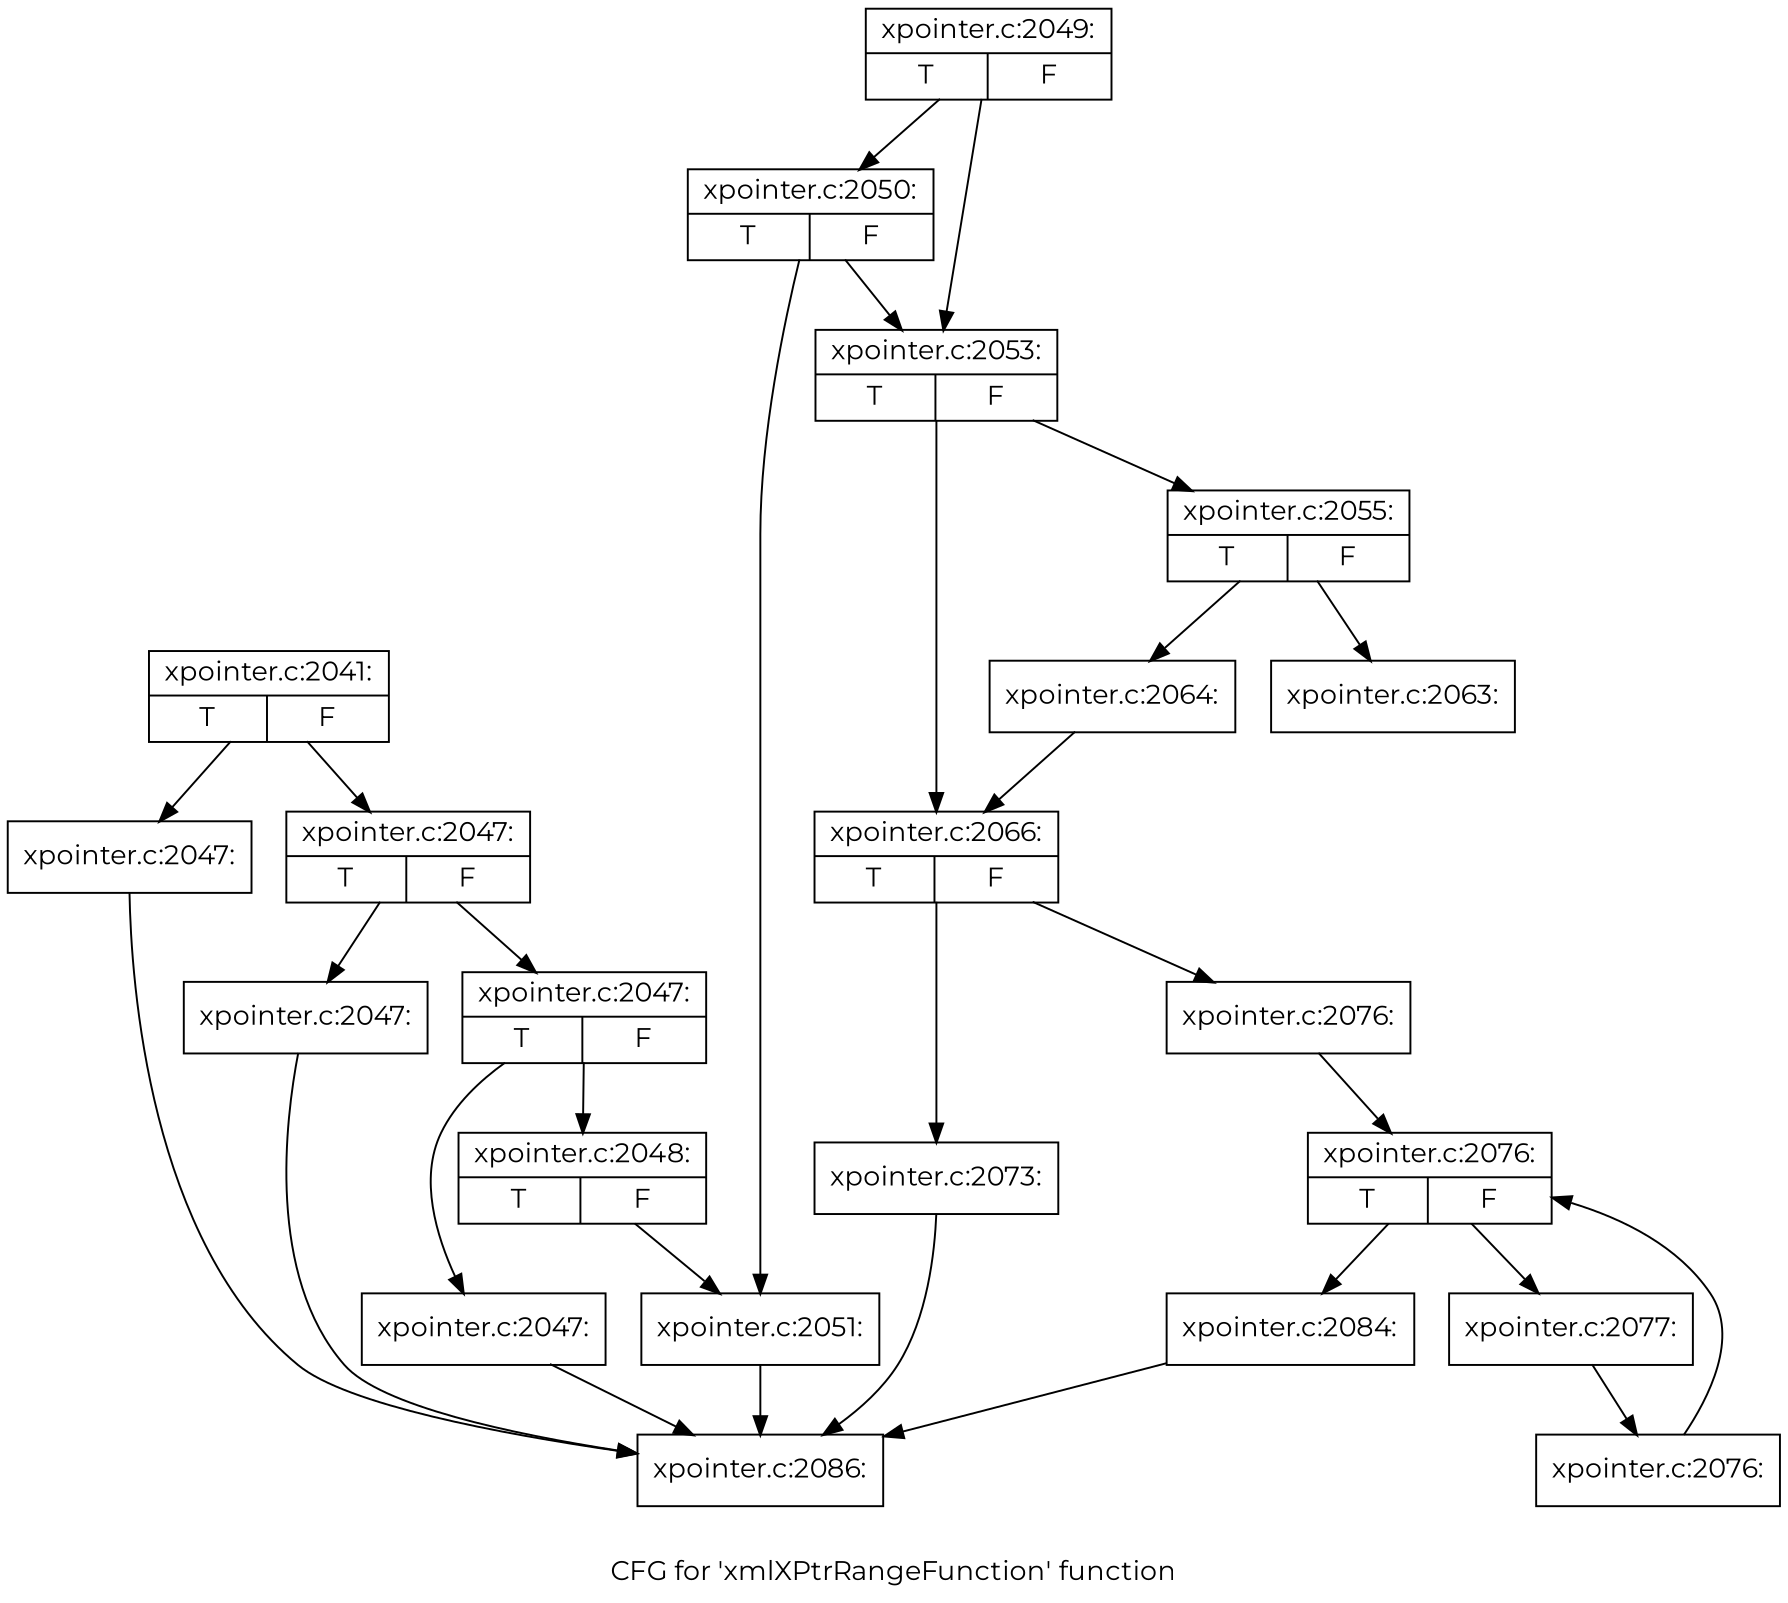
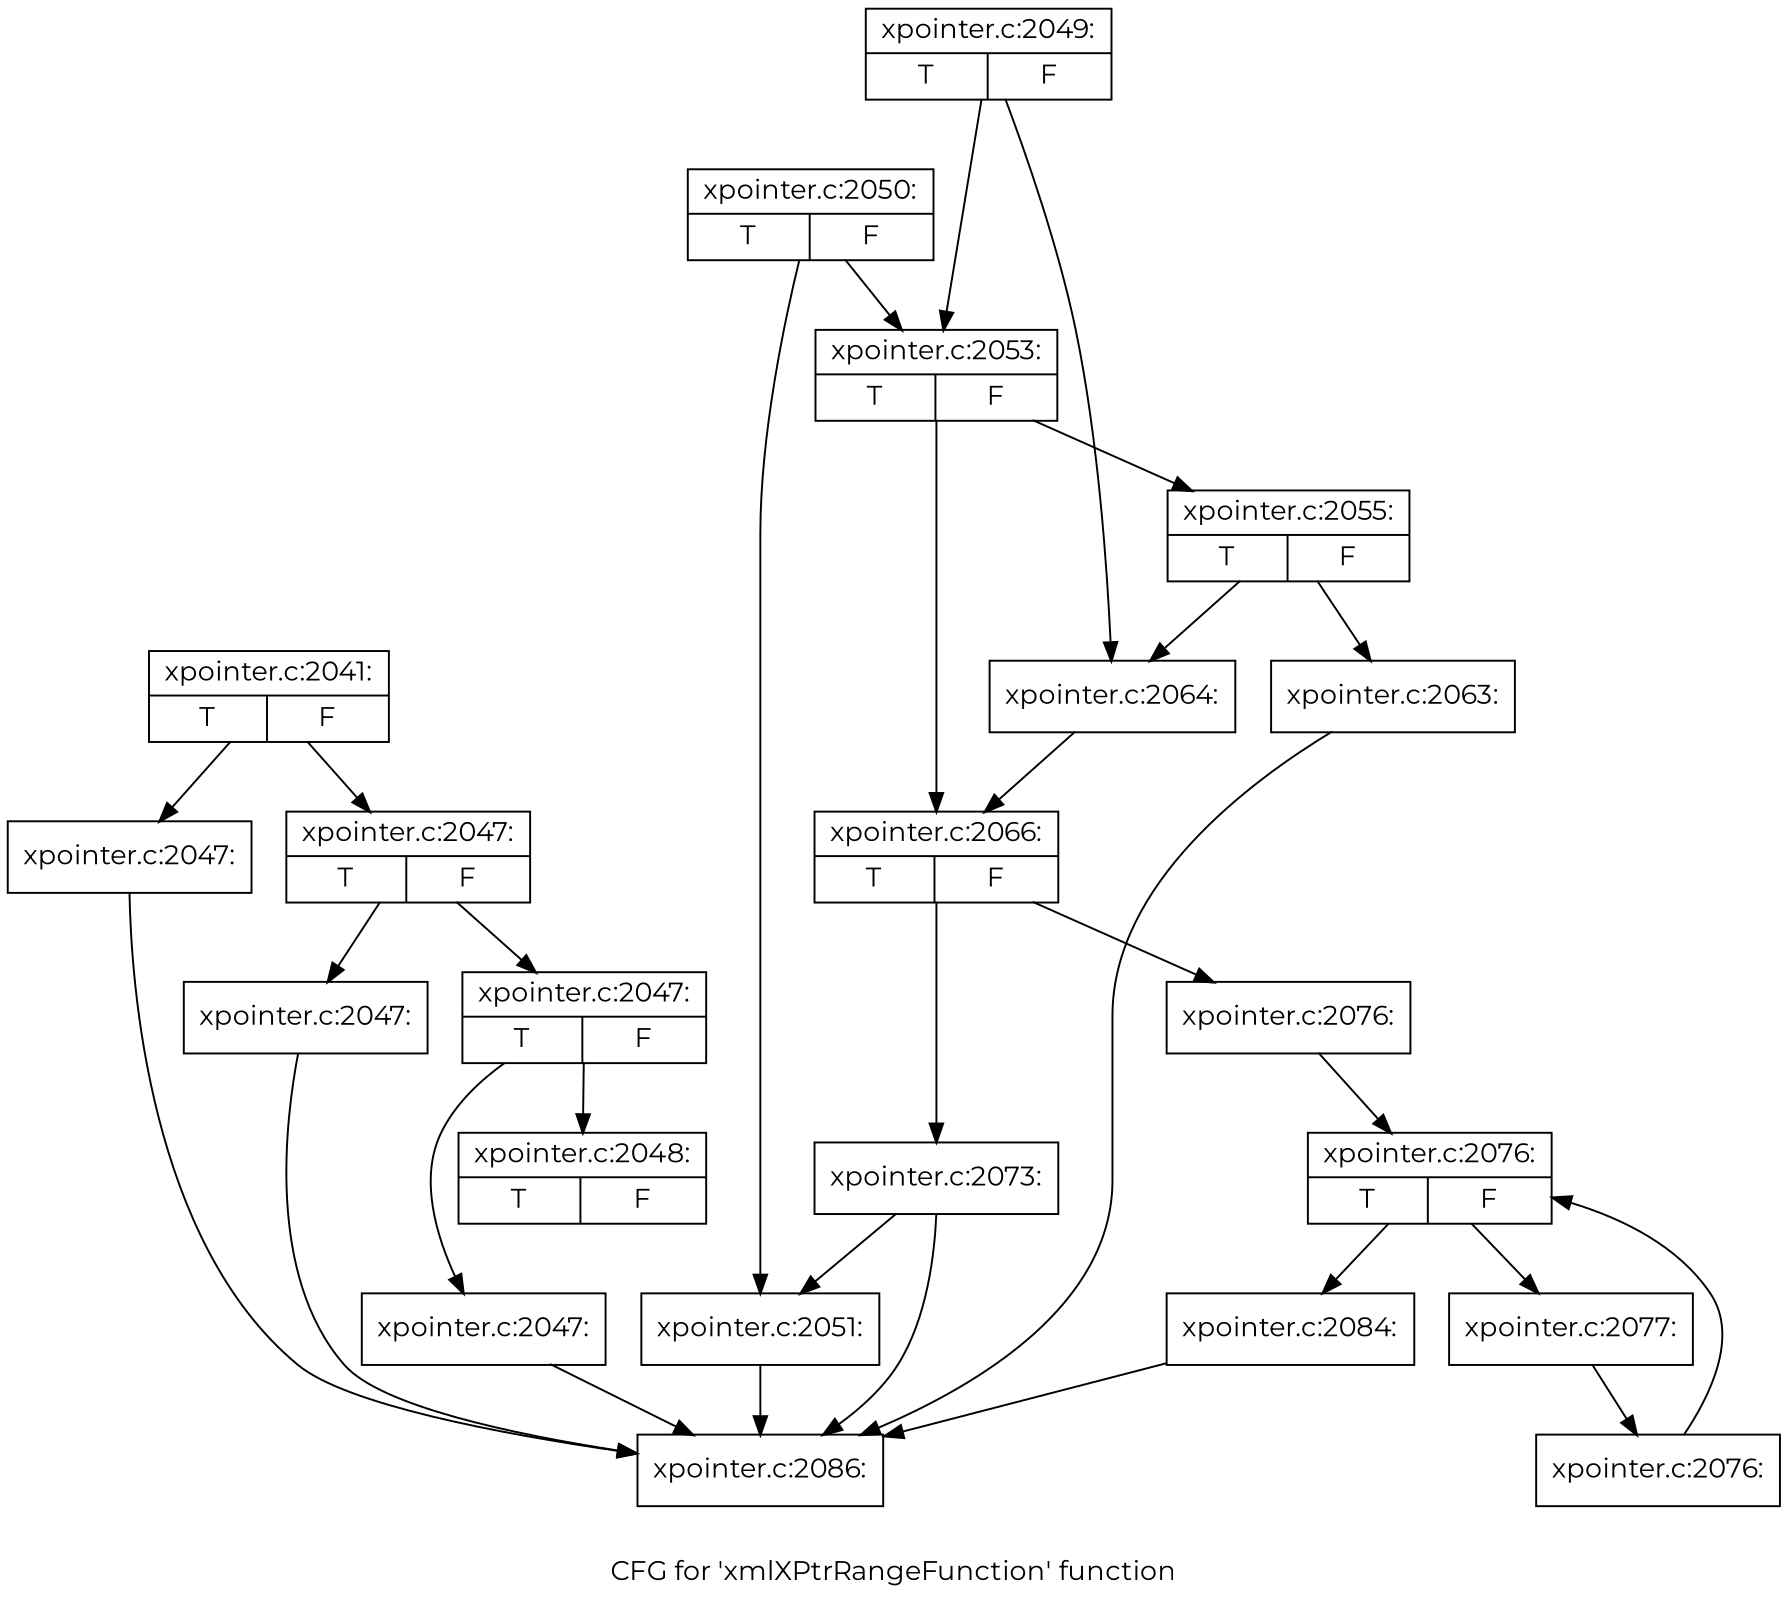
edge "xpointer.c:2049:" -> "xpointer.c:2050:": now "xpointer.c:2049:" -> "xpointer.c:2064:"
edge "xpointer.c:2063:" -> "xpointer.c:2086:": added
edge "xpointer.c:2048:" -> "xpointer.c:2051:": now "xpointer.c:2073:" -> "xpointer.c:2051:"
